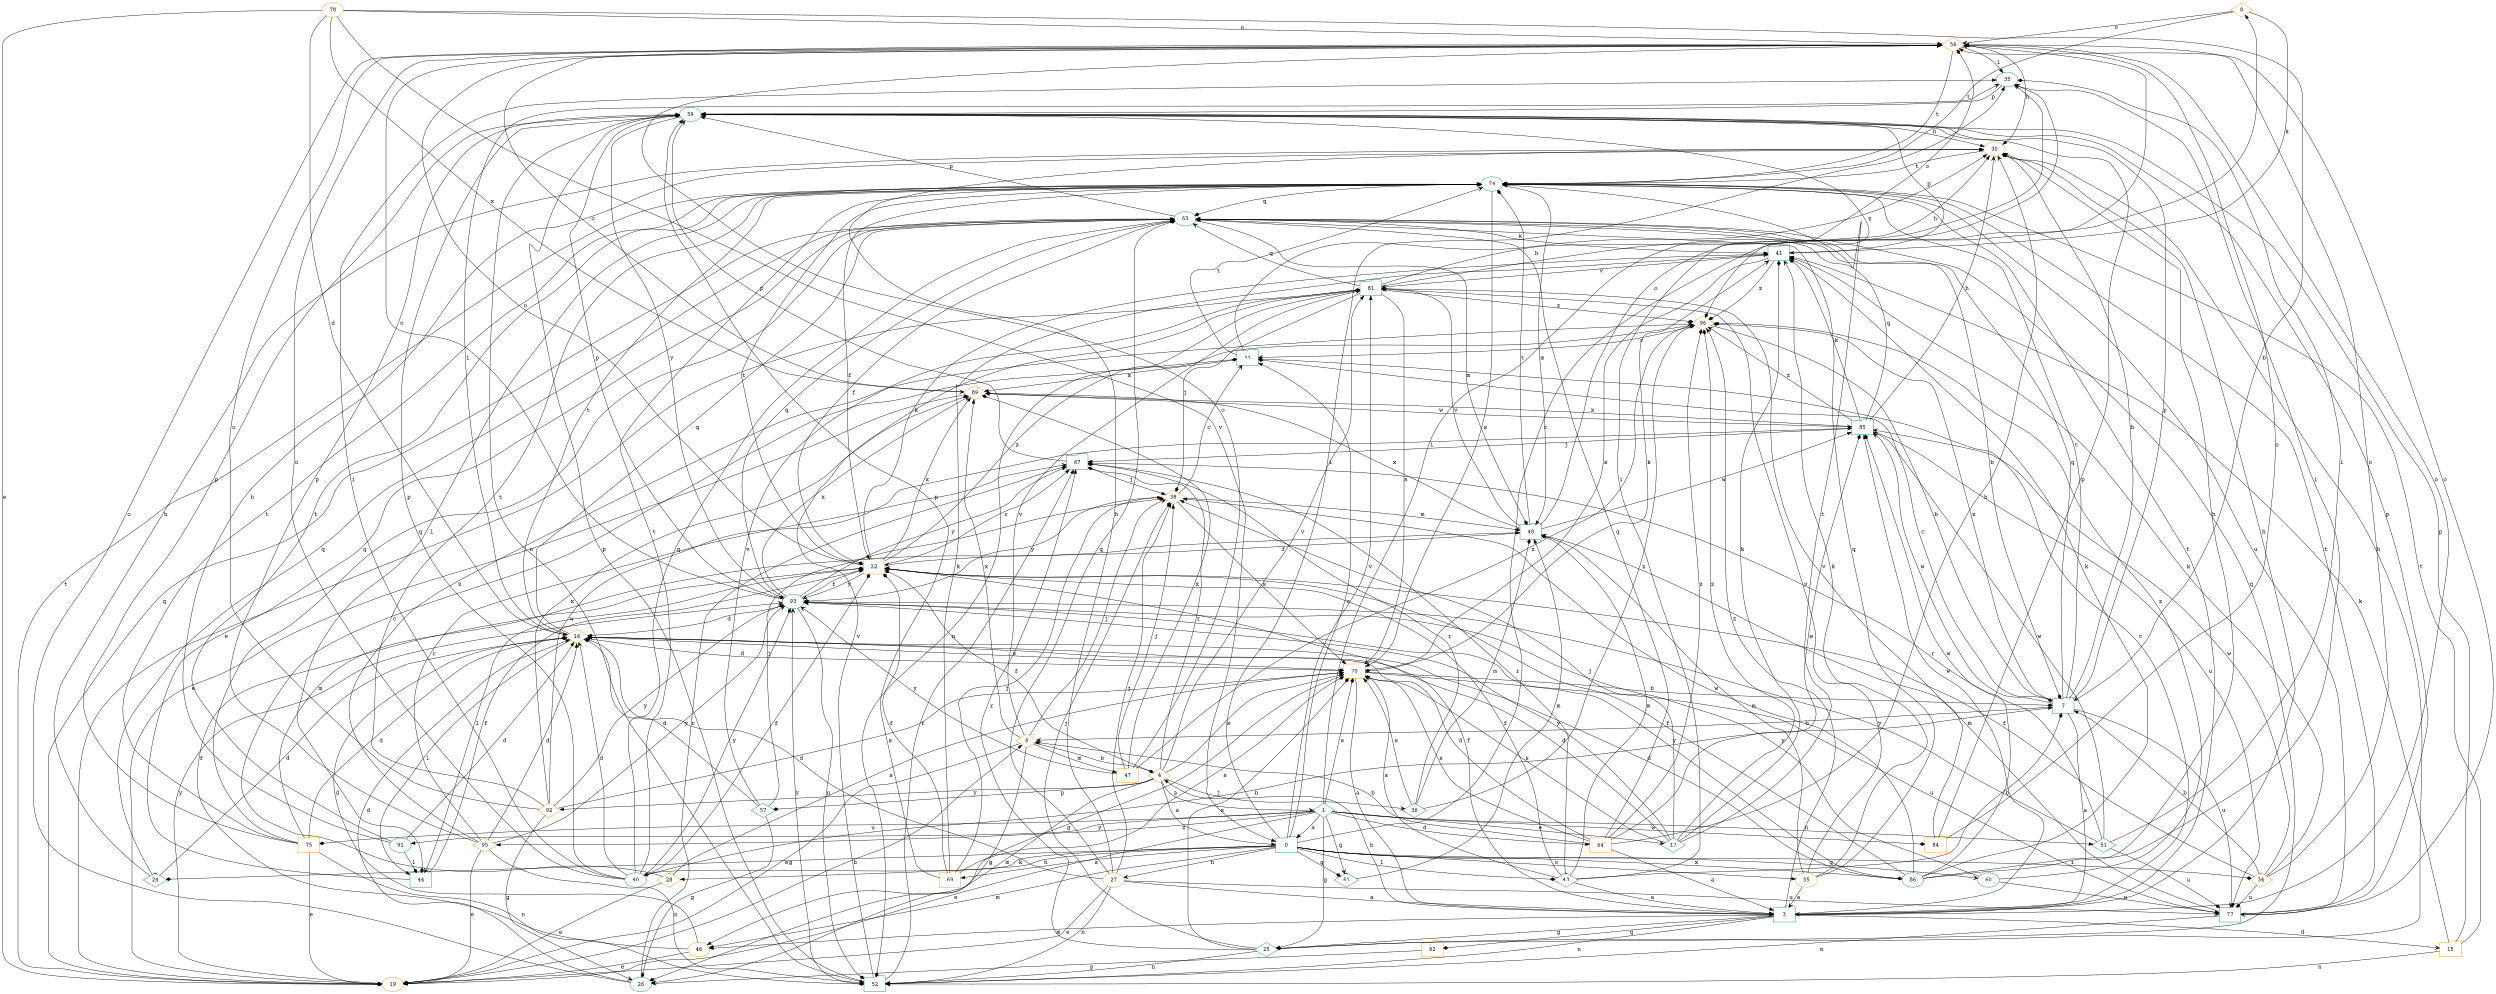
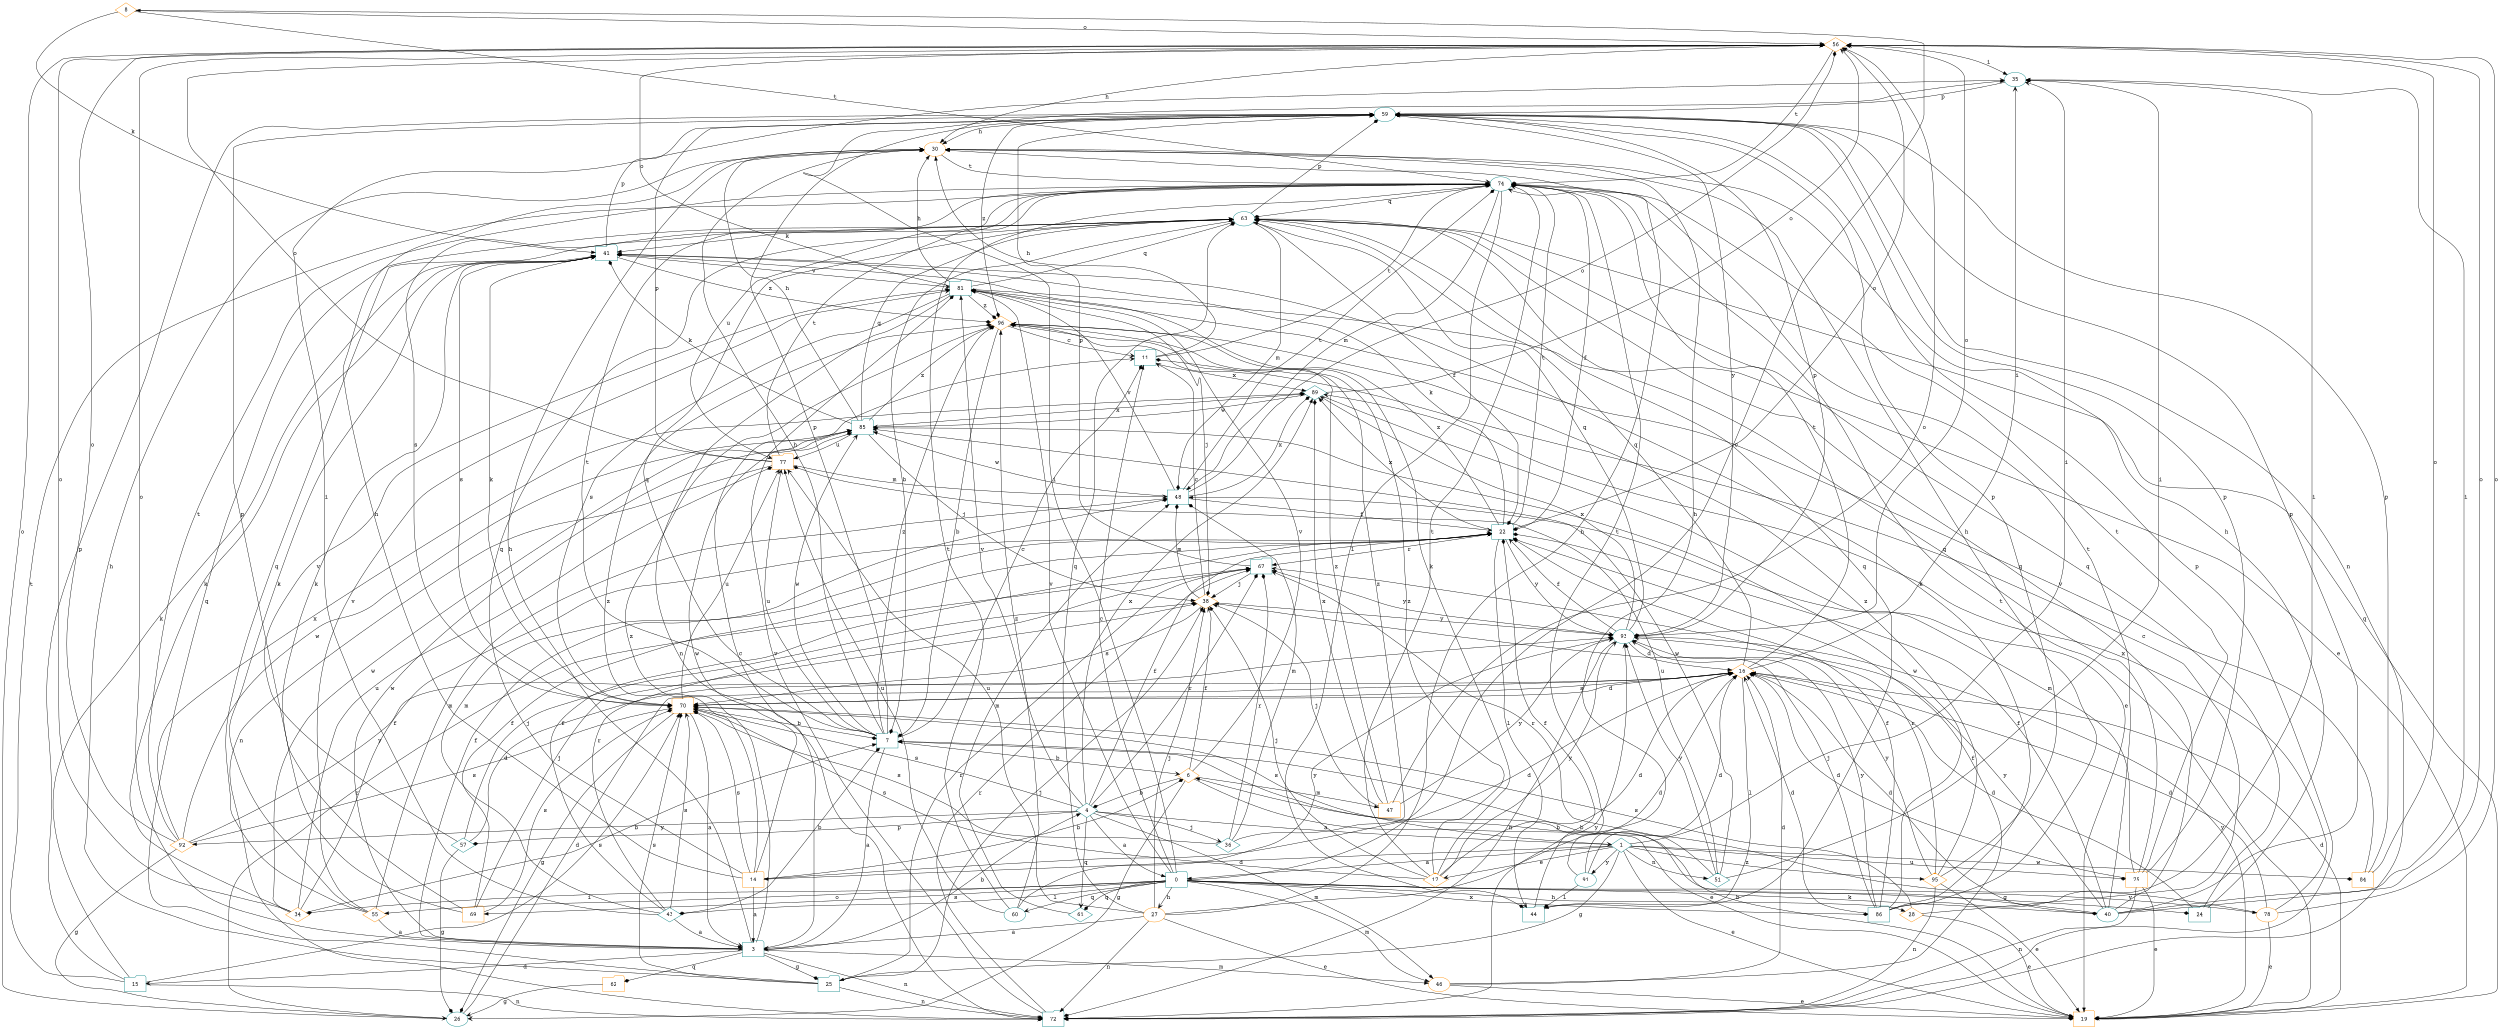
edge "63" -> "59": arrowhead normal -> diamond
edge "74" -> "22": arrowhead normal -> diamond
edge "78" -> "0": reversed
node "89": color darkorange -> teal
edge "7" -> "30": arrowhead diamond -> vee
edge "85" -> "67": now "85" -> "38"
edge "3" -> "74": now "60" -> "74"
node "22": color darkorange -> teal
edge "6" -> "89": now "4" -> "89"
edge "6" -> "38": label "j" -> "f"
edge "86" -> "38": label "w" -> "j"
edge "95" -> "16": now "19" -> "16"
edge "40" -> "93": arrowhead diamond -> vee
node "4": color darkorange -> teal
edge "1" -> "61": now "4" -> "61"
node "64": label "64" -> "14"
node "17": color teal -> darkorange
node "24": shape diamond -> folder
node "55": shape ellipse -> diamond
node "86": shape ellipse -> folder
node "77": color teal -> darkorange
edge "15" -> "70": added, label "s"
node "25": shape diamond -> folder
node "15": color darkorange -> teal
node "19": shape ellipse -> folder
node "52": label "52" -> "72"
